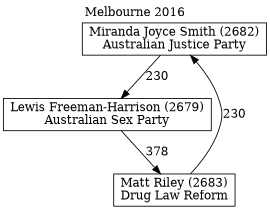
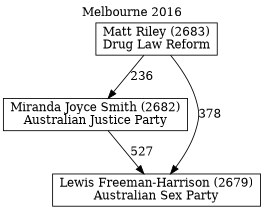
edge "Miranda Joyce Smith (2682) Australian Justice Party" -> "Lewis Freeman-Harrison (2679) Australian Sex Party": label "230" -> "527"
edge "Matt Riley (2683) Drug Law Reform" -> "Miranda Joyce Smith (2682) Australian Justice Party": label "230" -> "236"
edge "Lewis Freeman-Harrison (2679) Australian Sex Party" -> "Matt Riley (2683) Drug Law Reform": reversed
